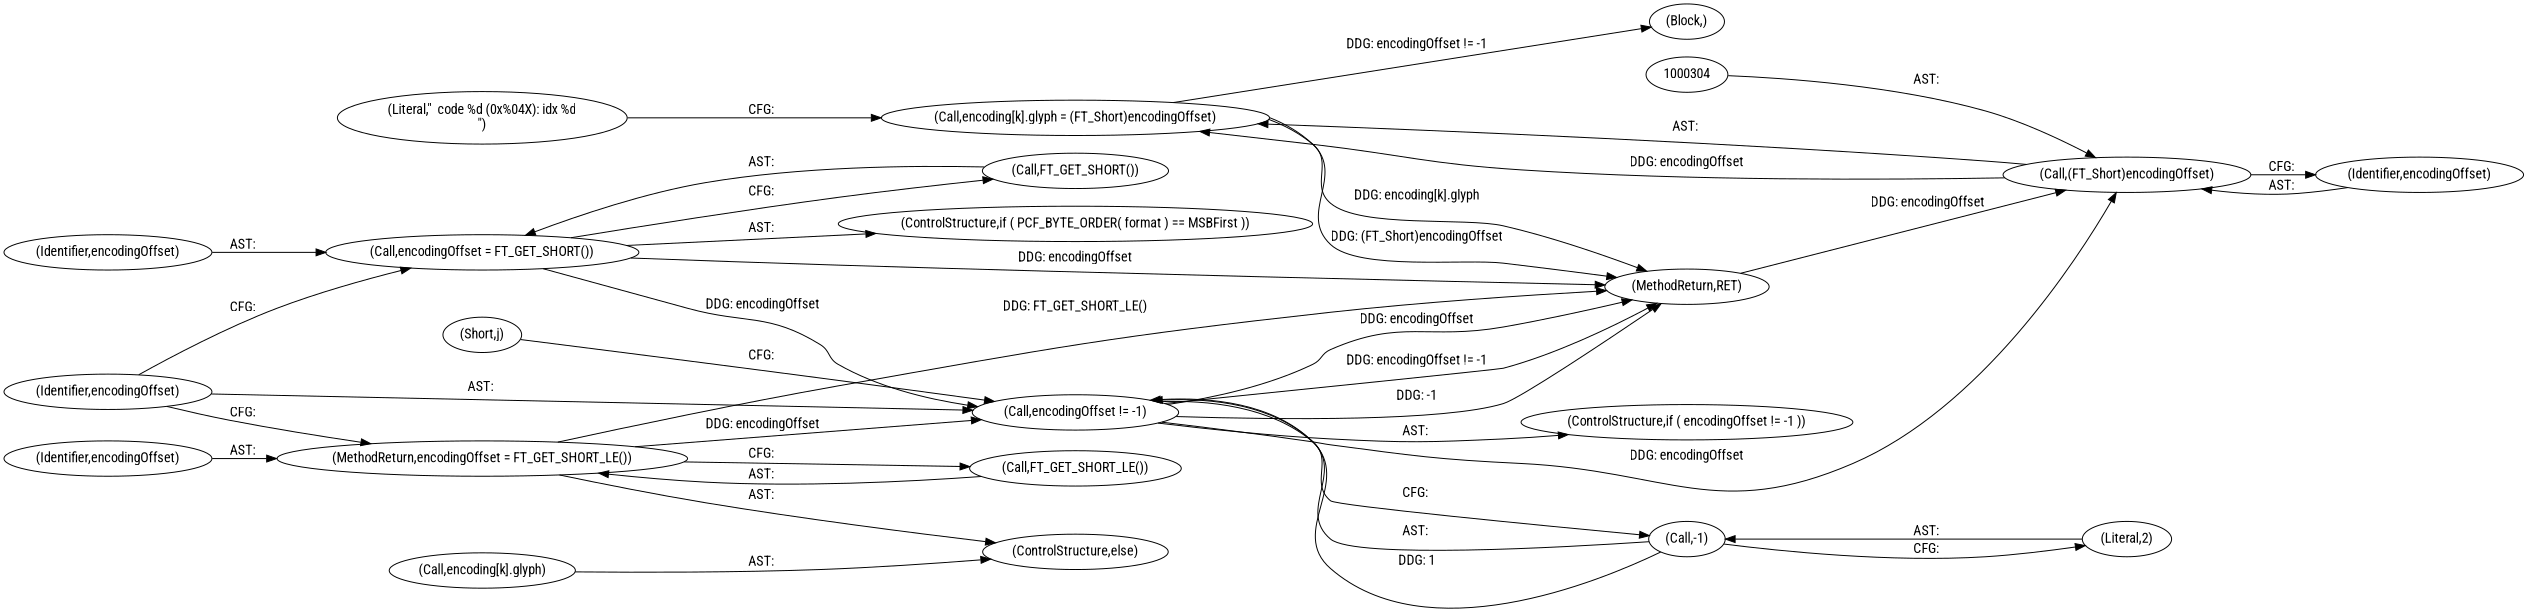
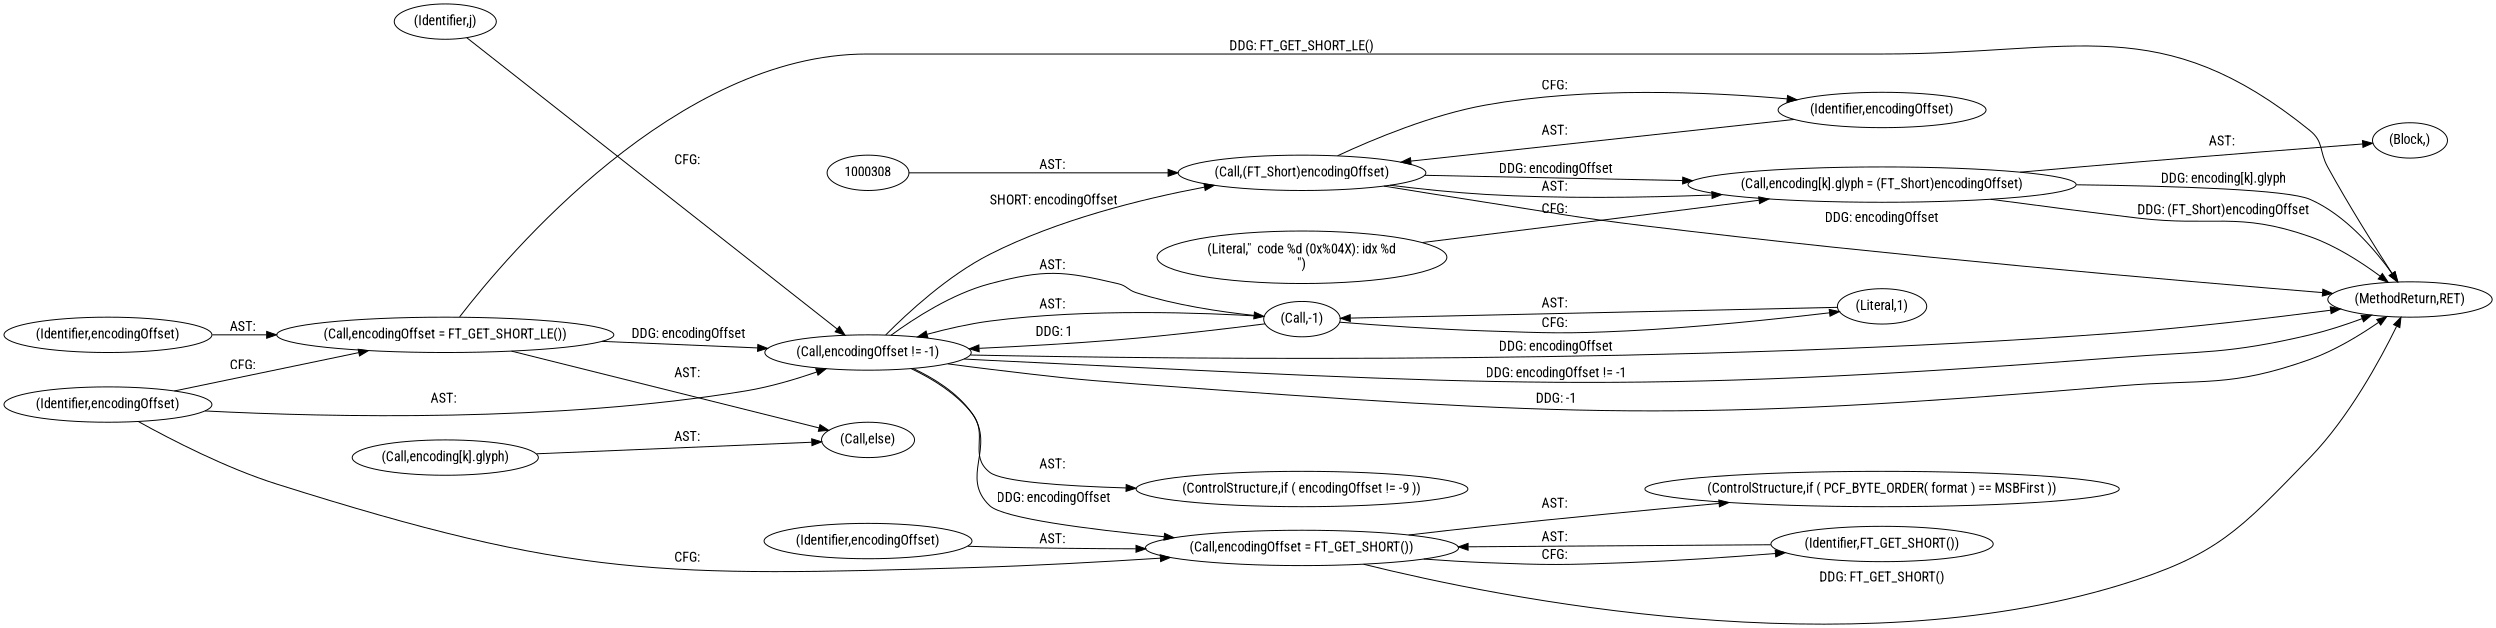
edge "(Call,encoding[k].glyph = (FT_Short)encodingOffset)" -> "(Block,)": label "DDG: encodingOffset != -1" -> "AST: "
node "1000304": label "1000304" -> "1000308"
node "(Call,FT_GET_SHORT())": label "(Call,FT_GET_SHORT())" -> "(Identifier,FT_GET_SHORT())"
edge "(MethodReturn,RET)" -> "(Call,(FT_Short)encodingOffset)": reversed
edge "(Call,encodingOffset = FT_GET_SHORT())" -> "(MethodReturn,RET)": label "DDG: encodingOffset" -> "DDG: FT_GET_SHORT()"
edge "(Call,encodingOffset = FT_GET_SHORT())" -> "(Call,encodingOffset != -1)": reversed
node "(Short,j)": label "(Short,j)" -> "(Identifier,j)"
node "(ControlStructure,if ( encodingOffset != -1 ))": label "(ControlStructure,if ( encodingOffset != -1 ))" -> "(ControlStructure,if ( encodingOffset != -9 ))"
edge "(Call,encodingOffset != -1)" -> "(Call,(FT_Short)encodingOffset)": label "DDG: encodingOffset" -> "SHORT: encodingOffset"
node "(MethodReturn,encodingOffset = FT_GET_SHORT_LE())": label "(MethodReturn,encodingOffset = FT_GET_SHORT_LE())" -> "(Call,encodingOffset = FT_GET_SHORT_LE())"
node "(Call,FT_GET_SHORT_LE())": removed
edge "(Call,encodingOffset != -1)" -> "(Call,-1)": label "CFG: " -> "AST: "
node "(Literal,2)": label "(Literal,2)" -> "(Literal,1)"
node "(ControlStructure,else)": label "(ControlStructure,else)" -> "(Call,else)"
